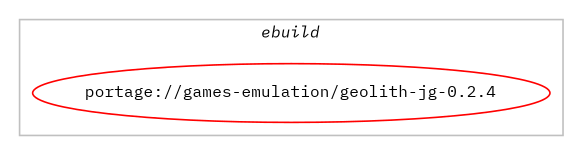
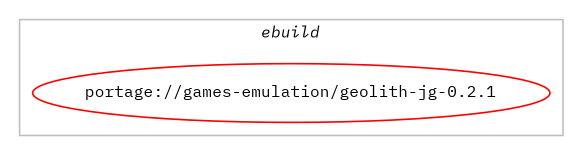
node "portage://games-emulation/geolith-jg-0.2.4": label "portage://games-emulation/geolith-jg-0.2.4" -> "portage://games-emulation/geolith-jg-0.2.1"
